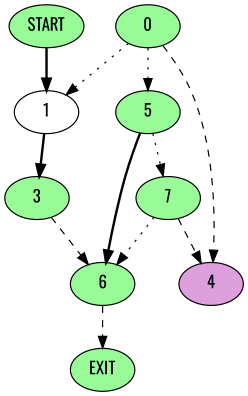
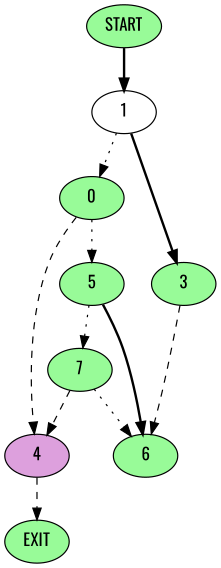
edge "0" -> "1": reversed
edge "6" -> "EXIT": now "4" -> "EXIT"
